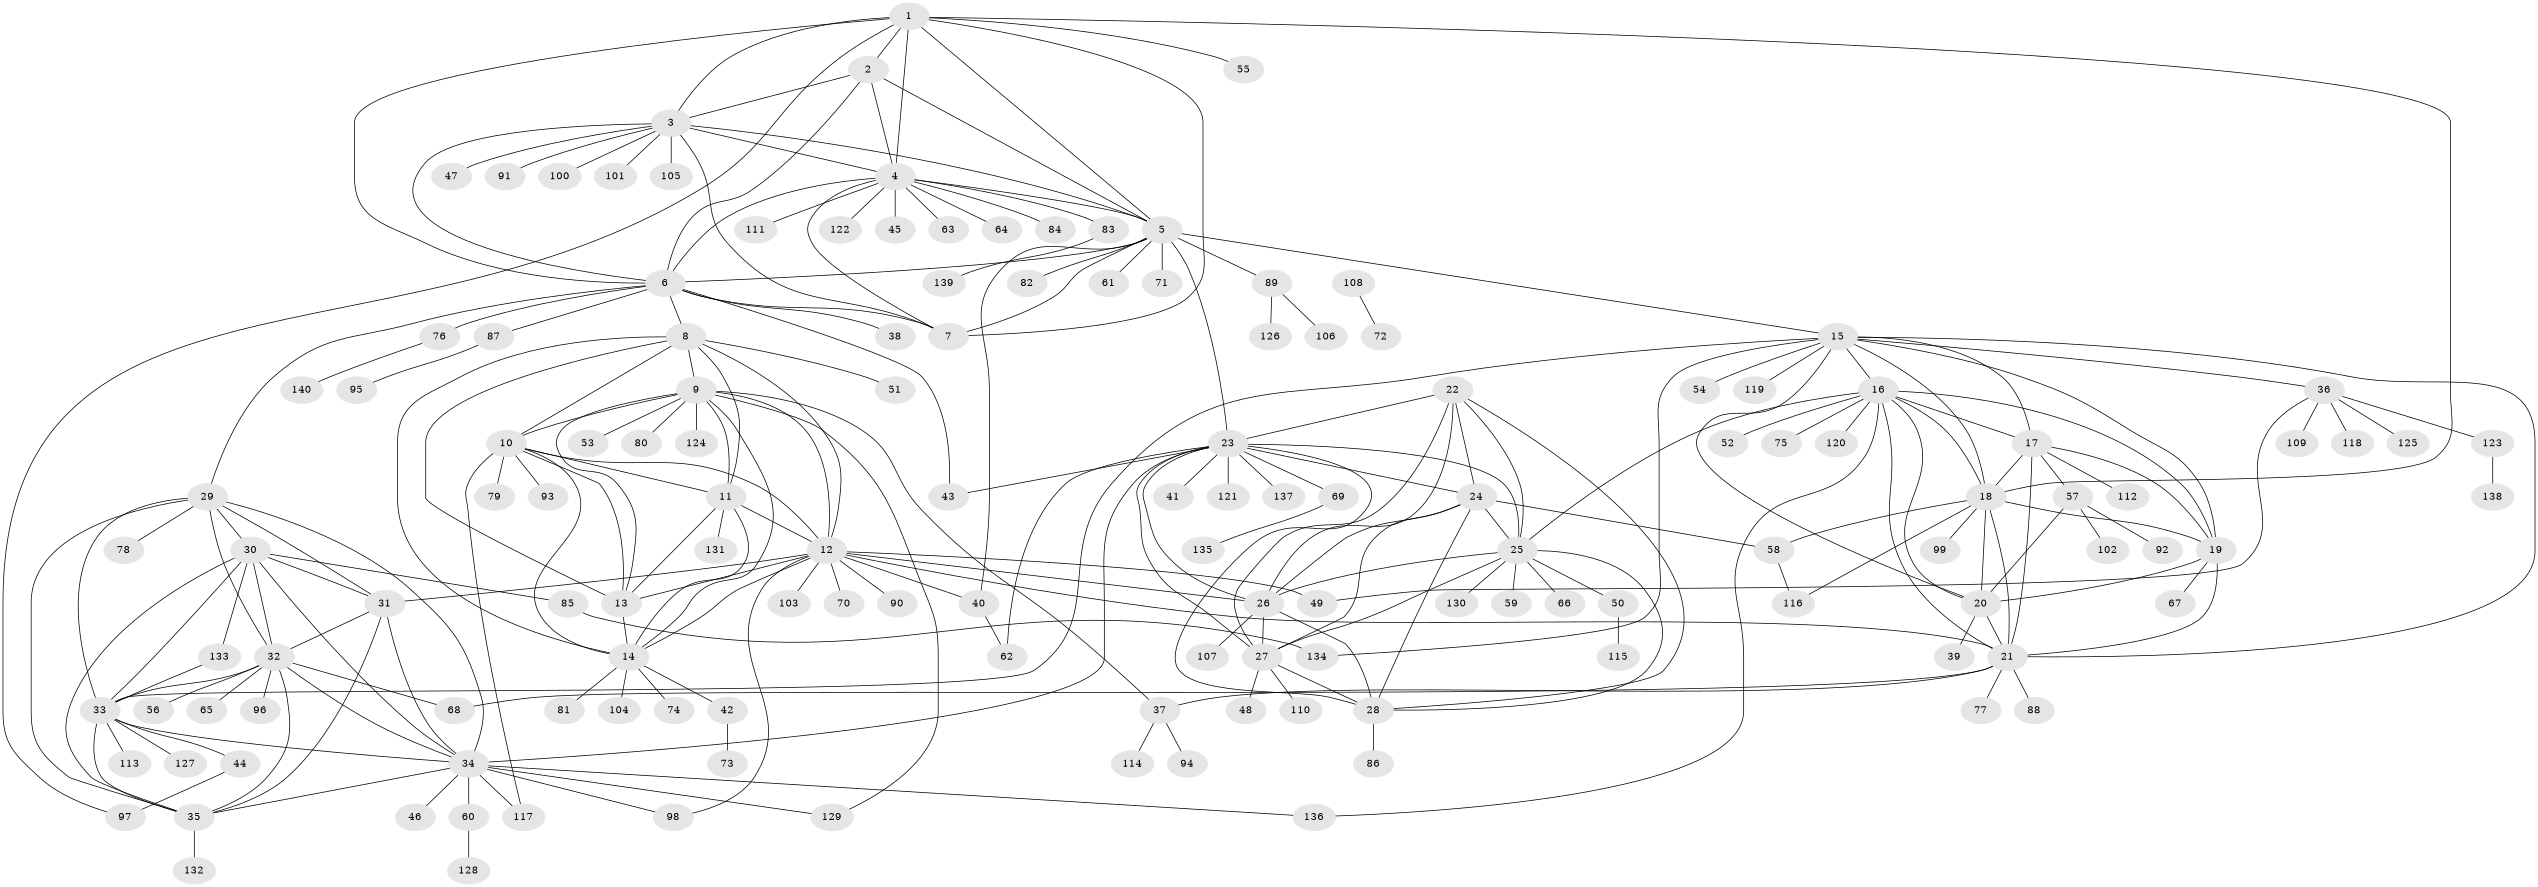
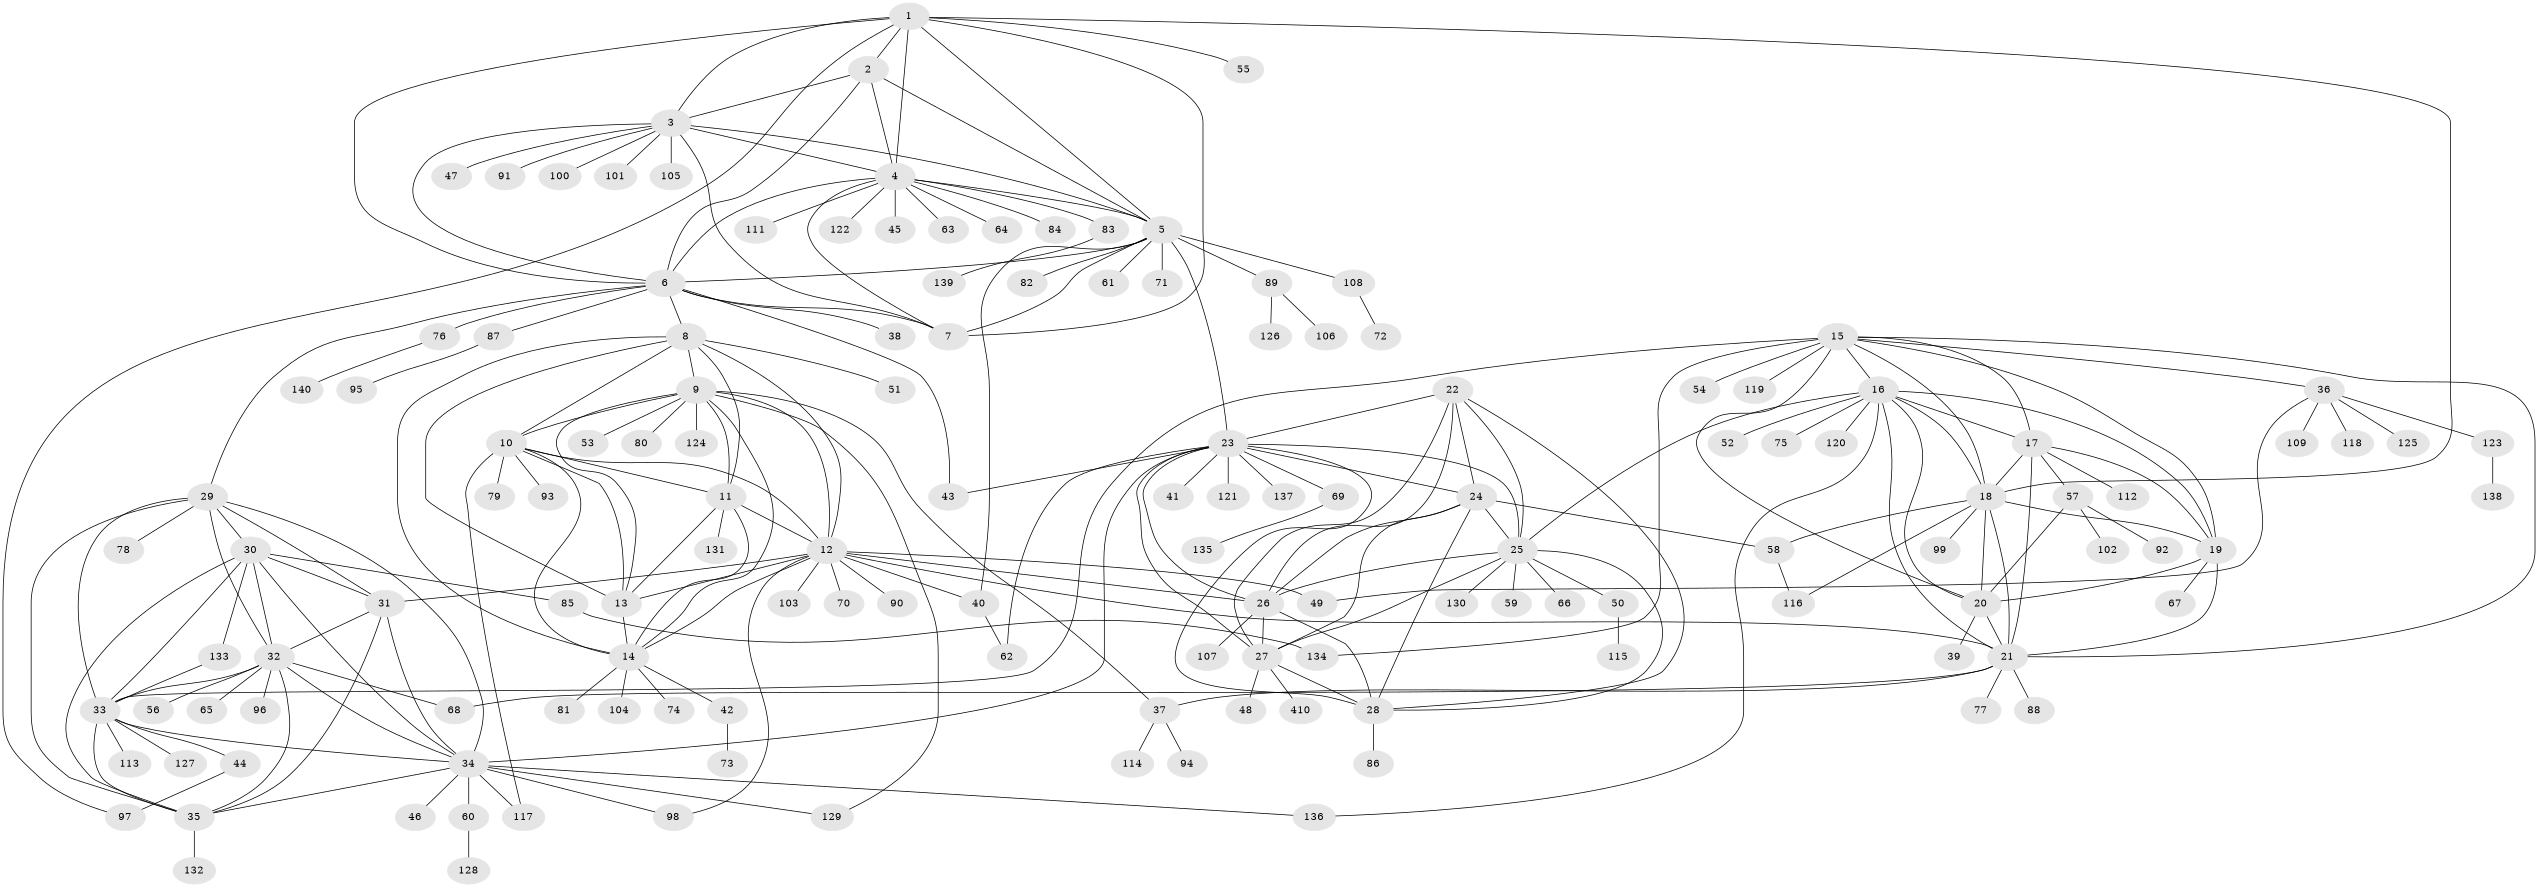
edge "5" -- "15": now "5" -- "108"
node "110": label "110" -> "410"
